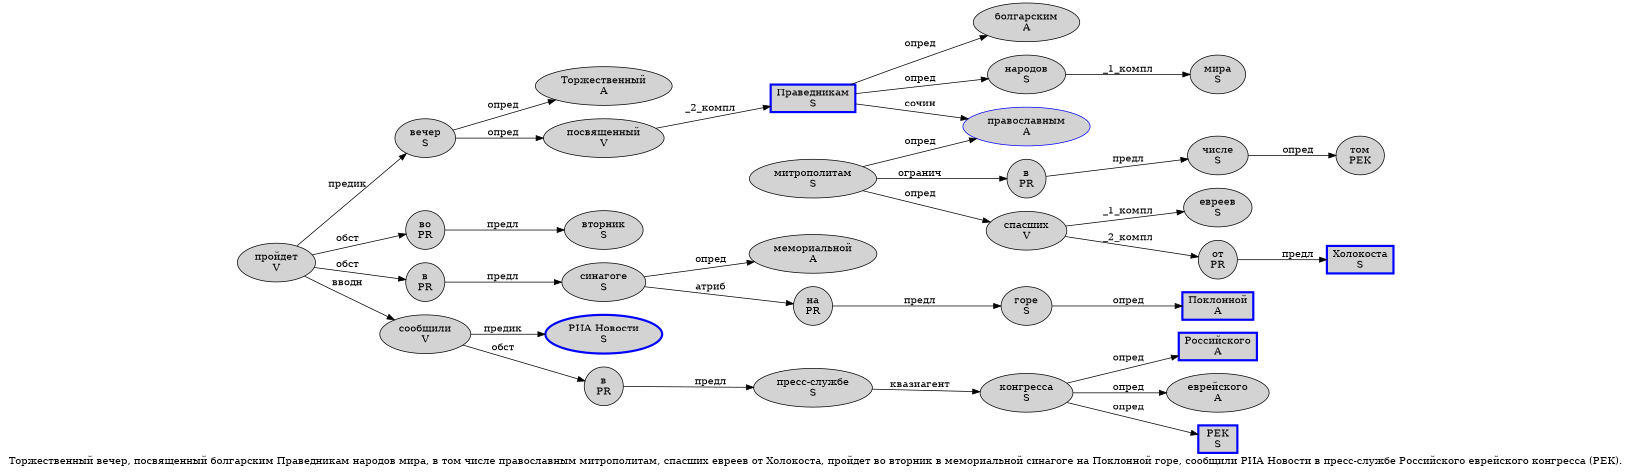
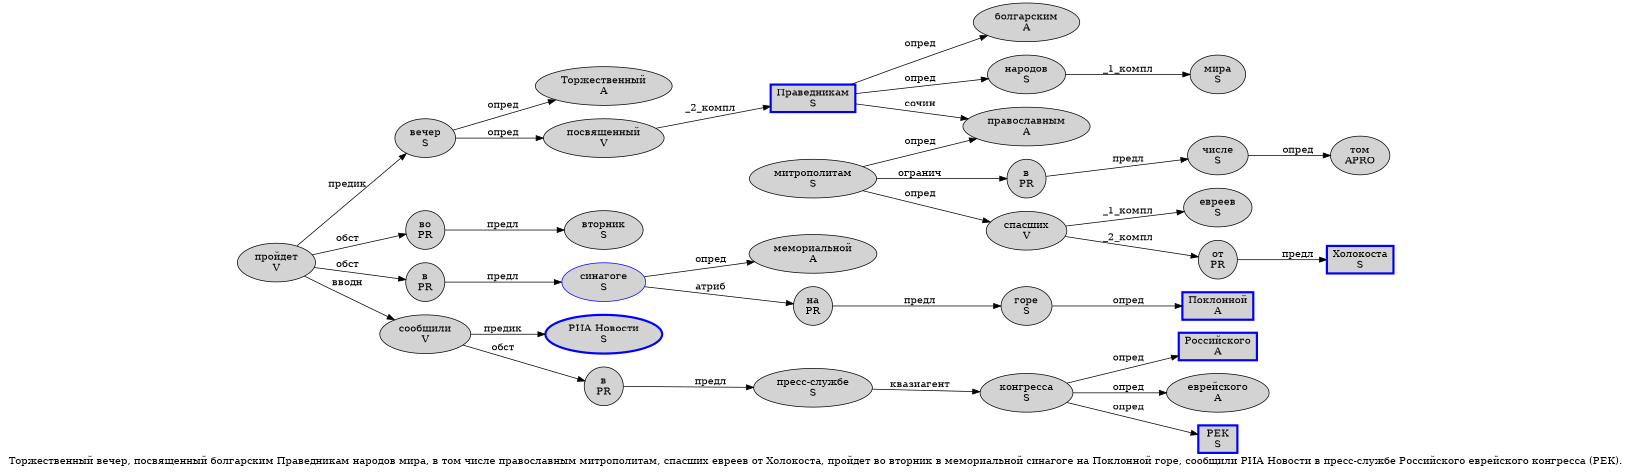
node "православным A": color blue -> black
node "том РЕК": label "том РЕК" -> "том APRO"
node "синагоге S": color black -> blue
